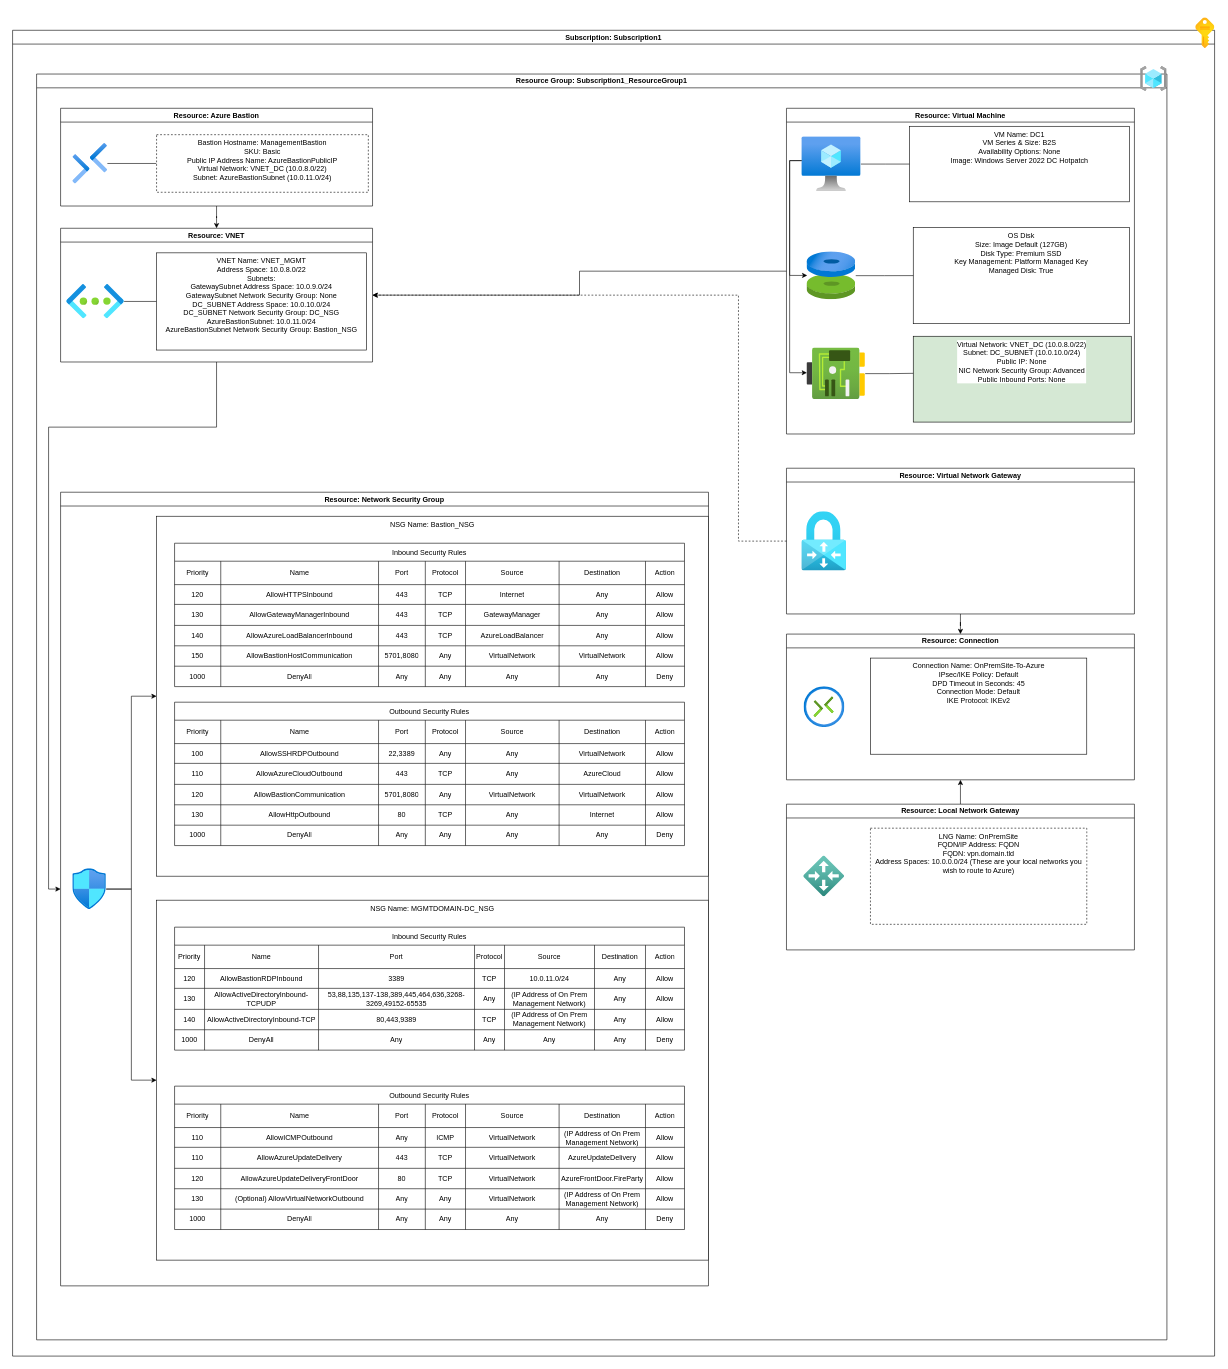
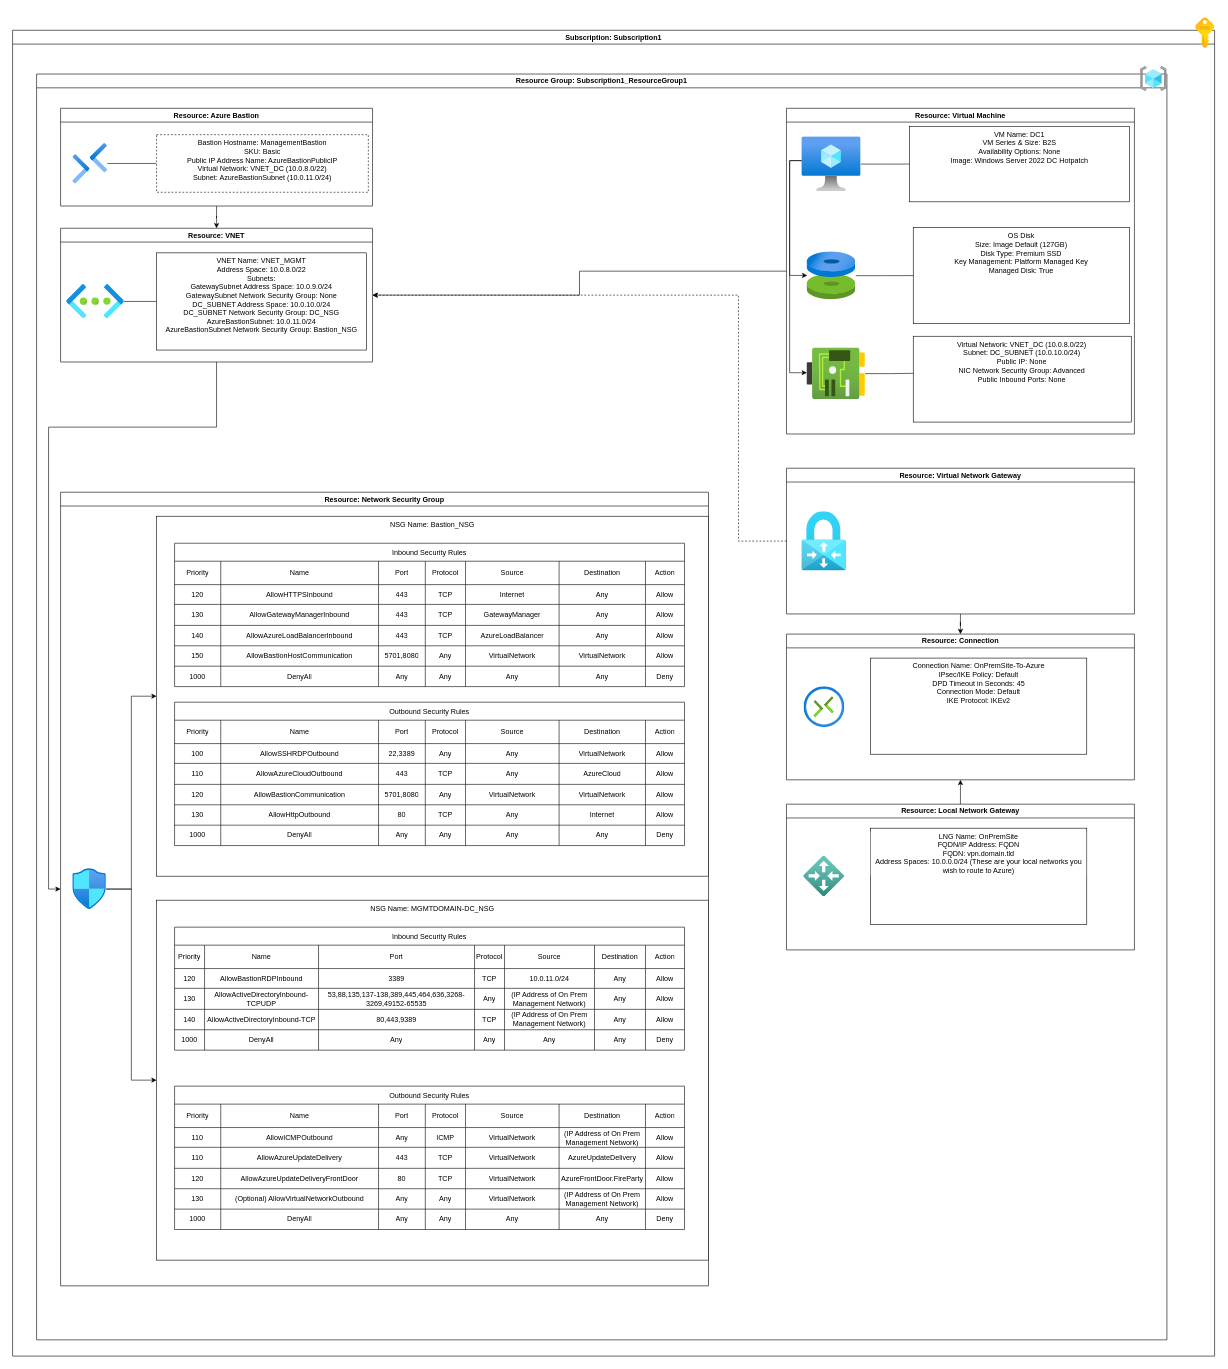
node "Virtual Network: VNET_DC (10.0.8.0/22) Subnet: DC_SUBNET (10.0.10.0/24) Public IP: None NIC Network Security Group: Advanced Public Inbound Ports: None": fillcolor #d5e8d4 -> #ffffff
node "LNG Name: OnPremSite FQDN/IP Address: FQDN FQDN: vpn.domain.tld Address Spaces: 10.0.0.0/24 (These are your local networks you wish to route to Azure)": style dashed -> solid
